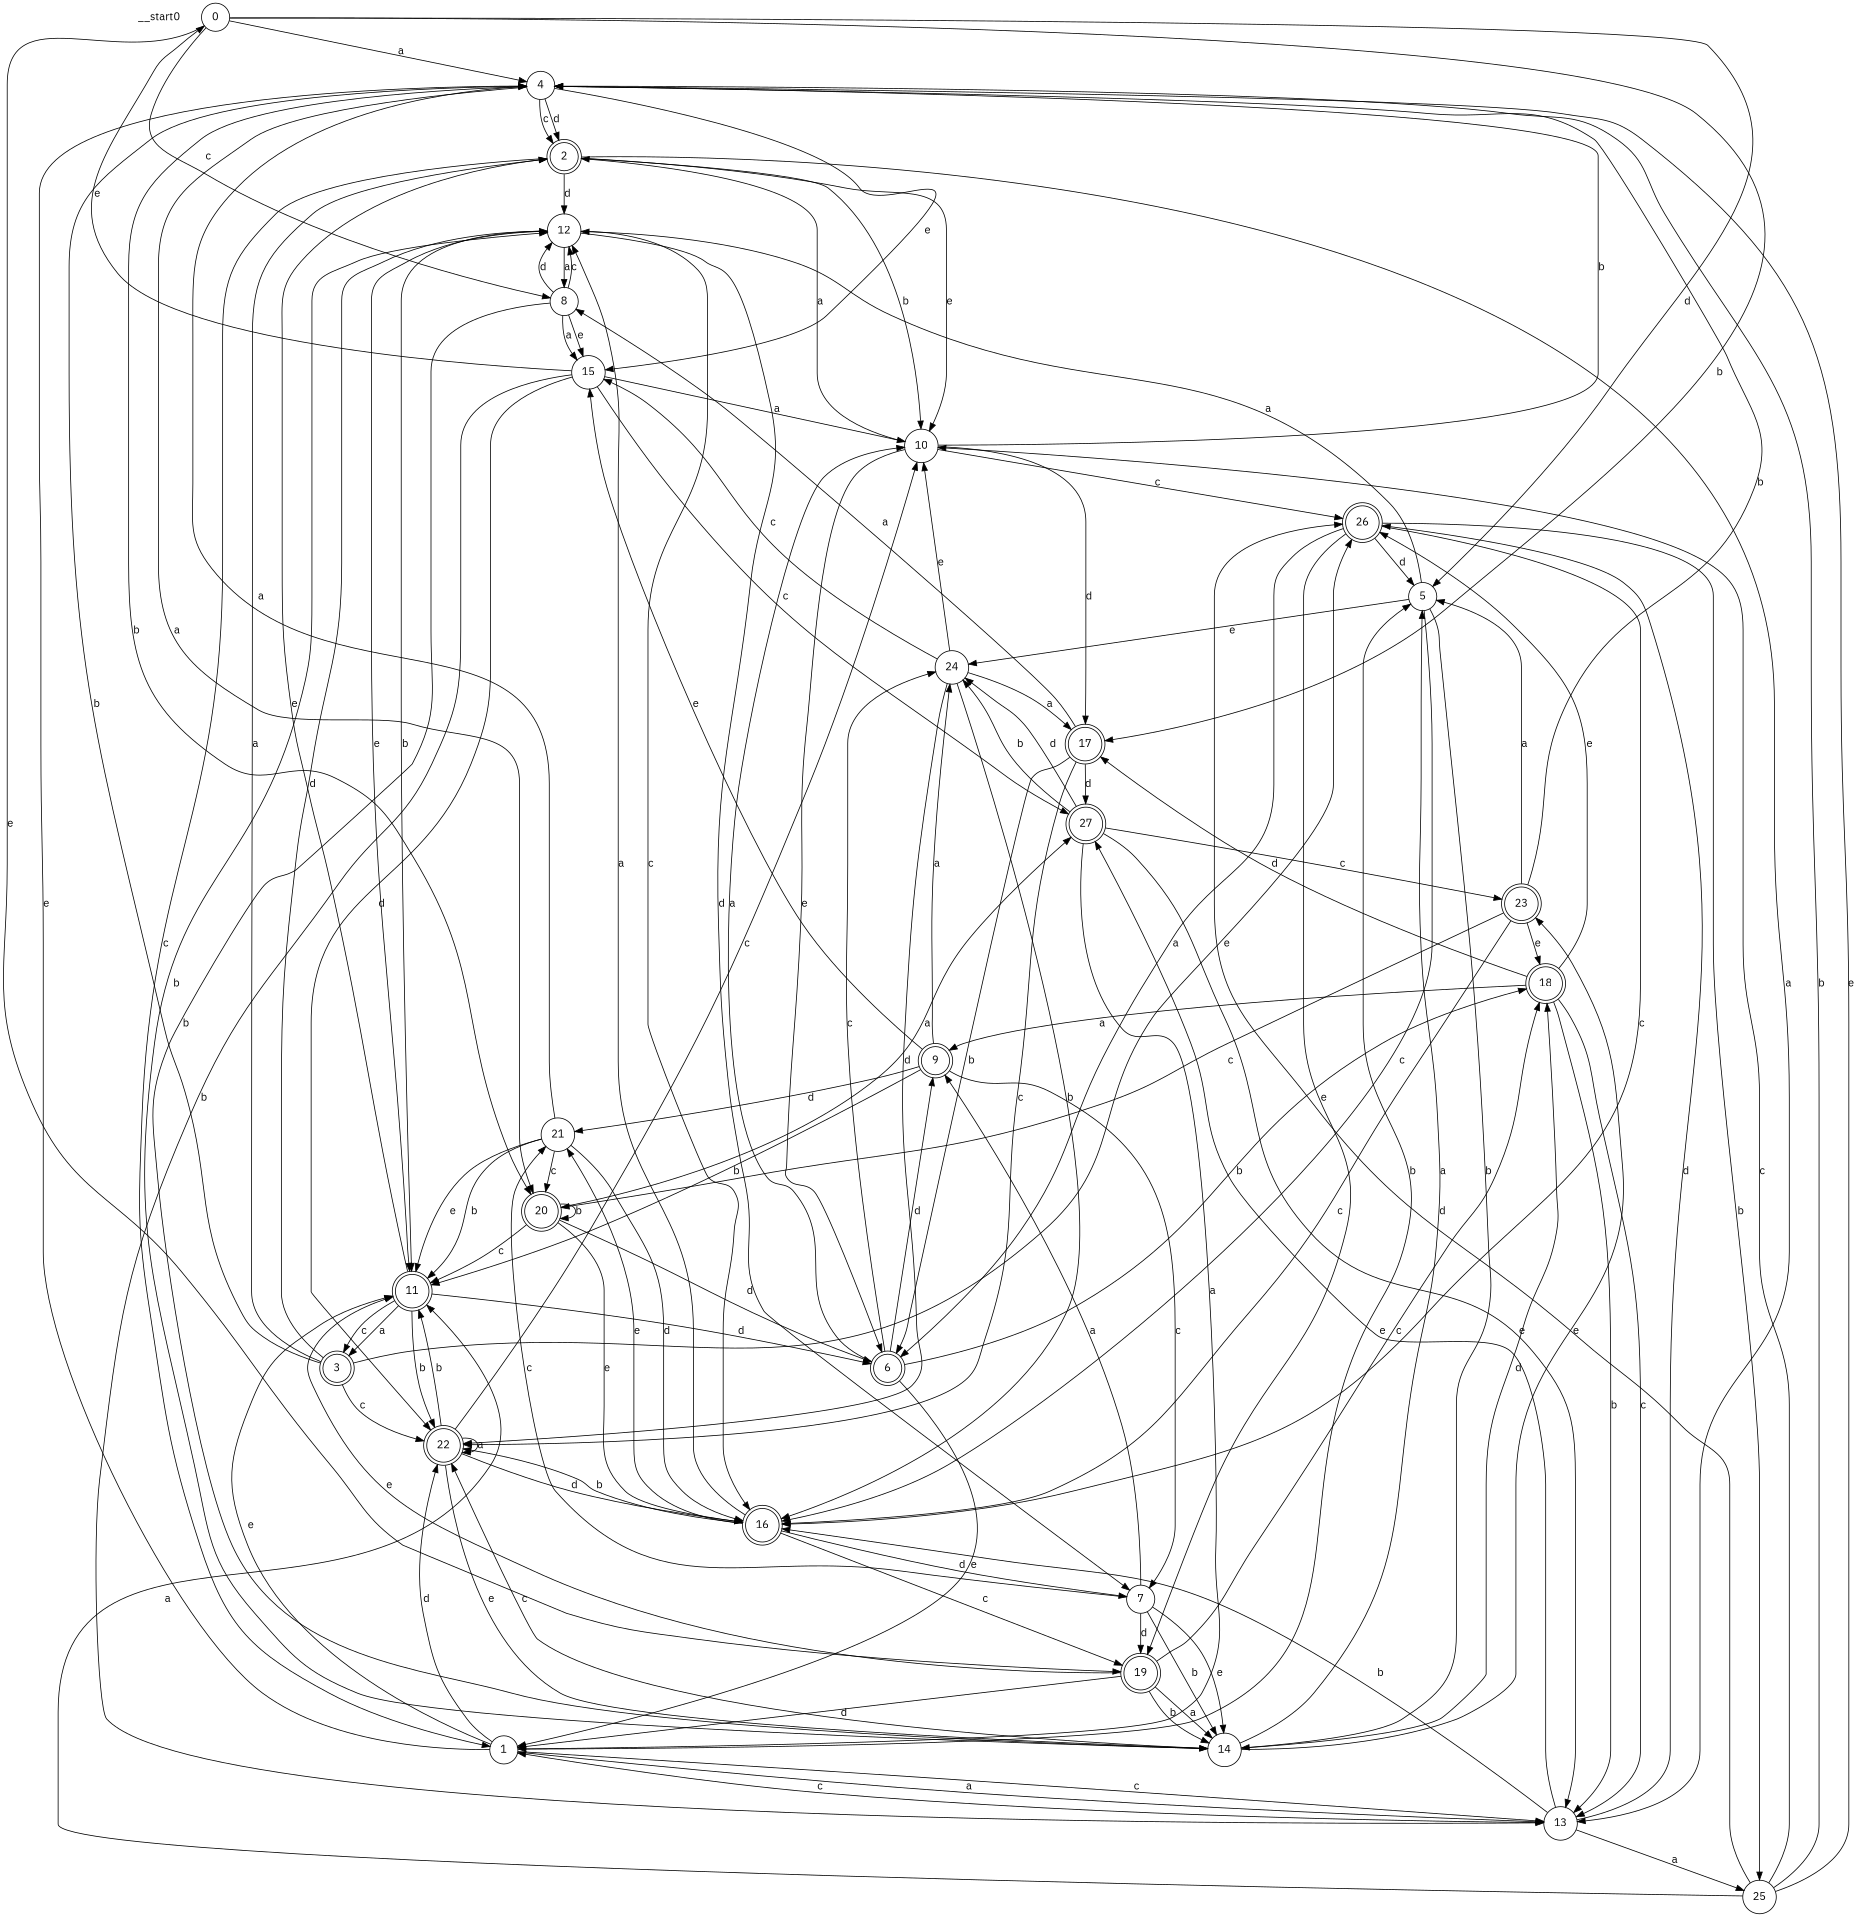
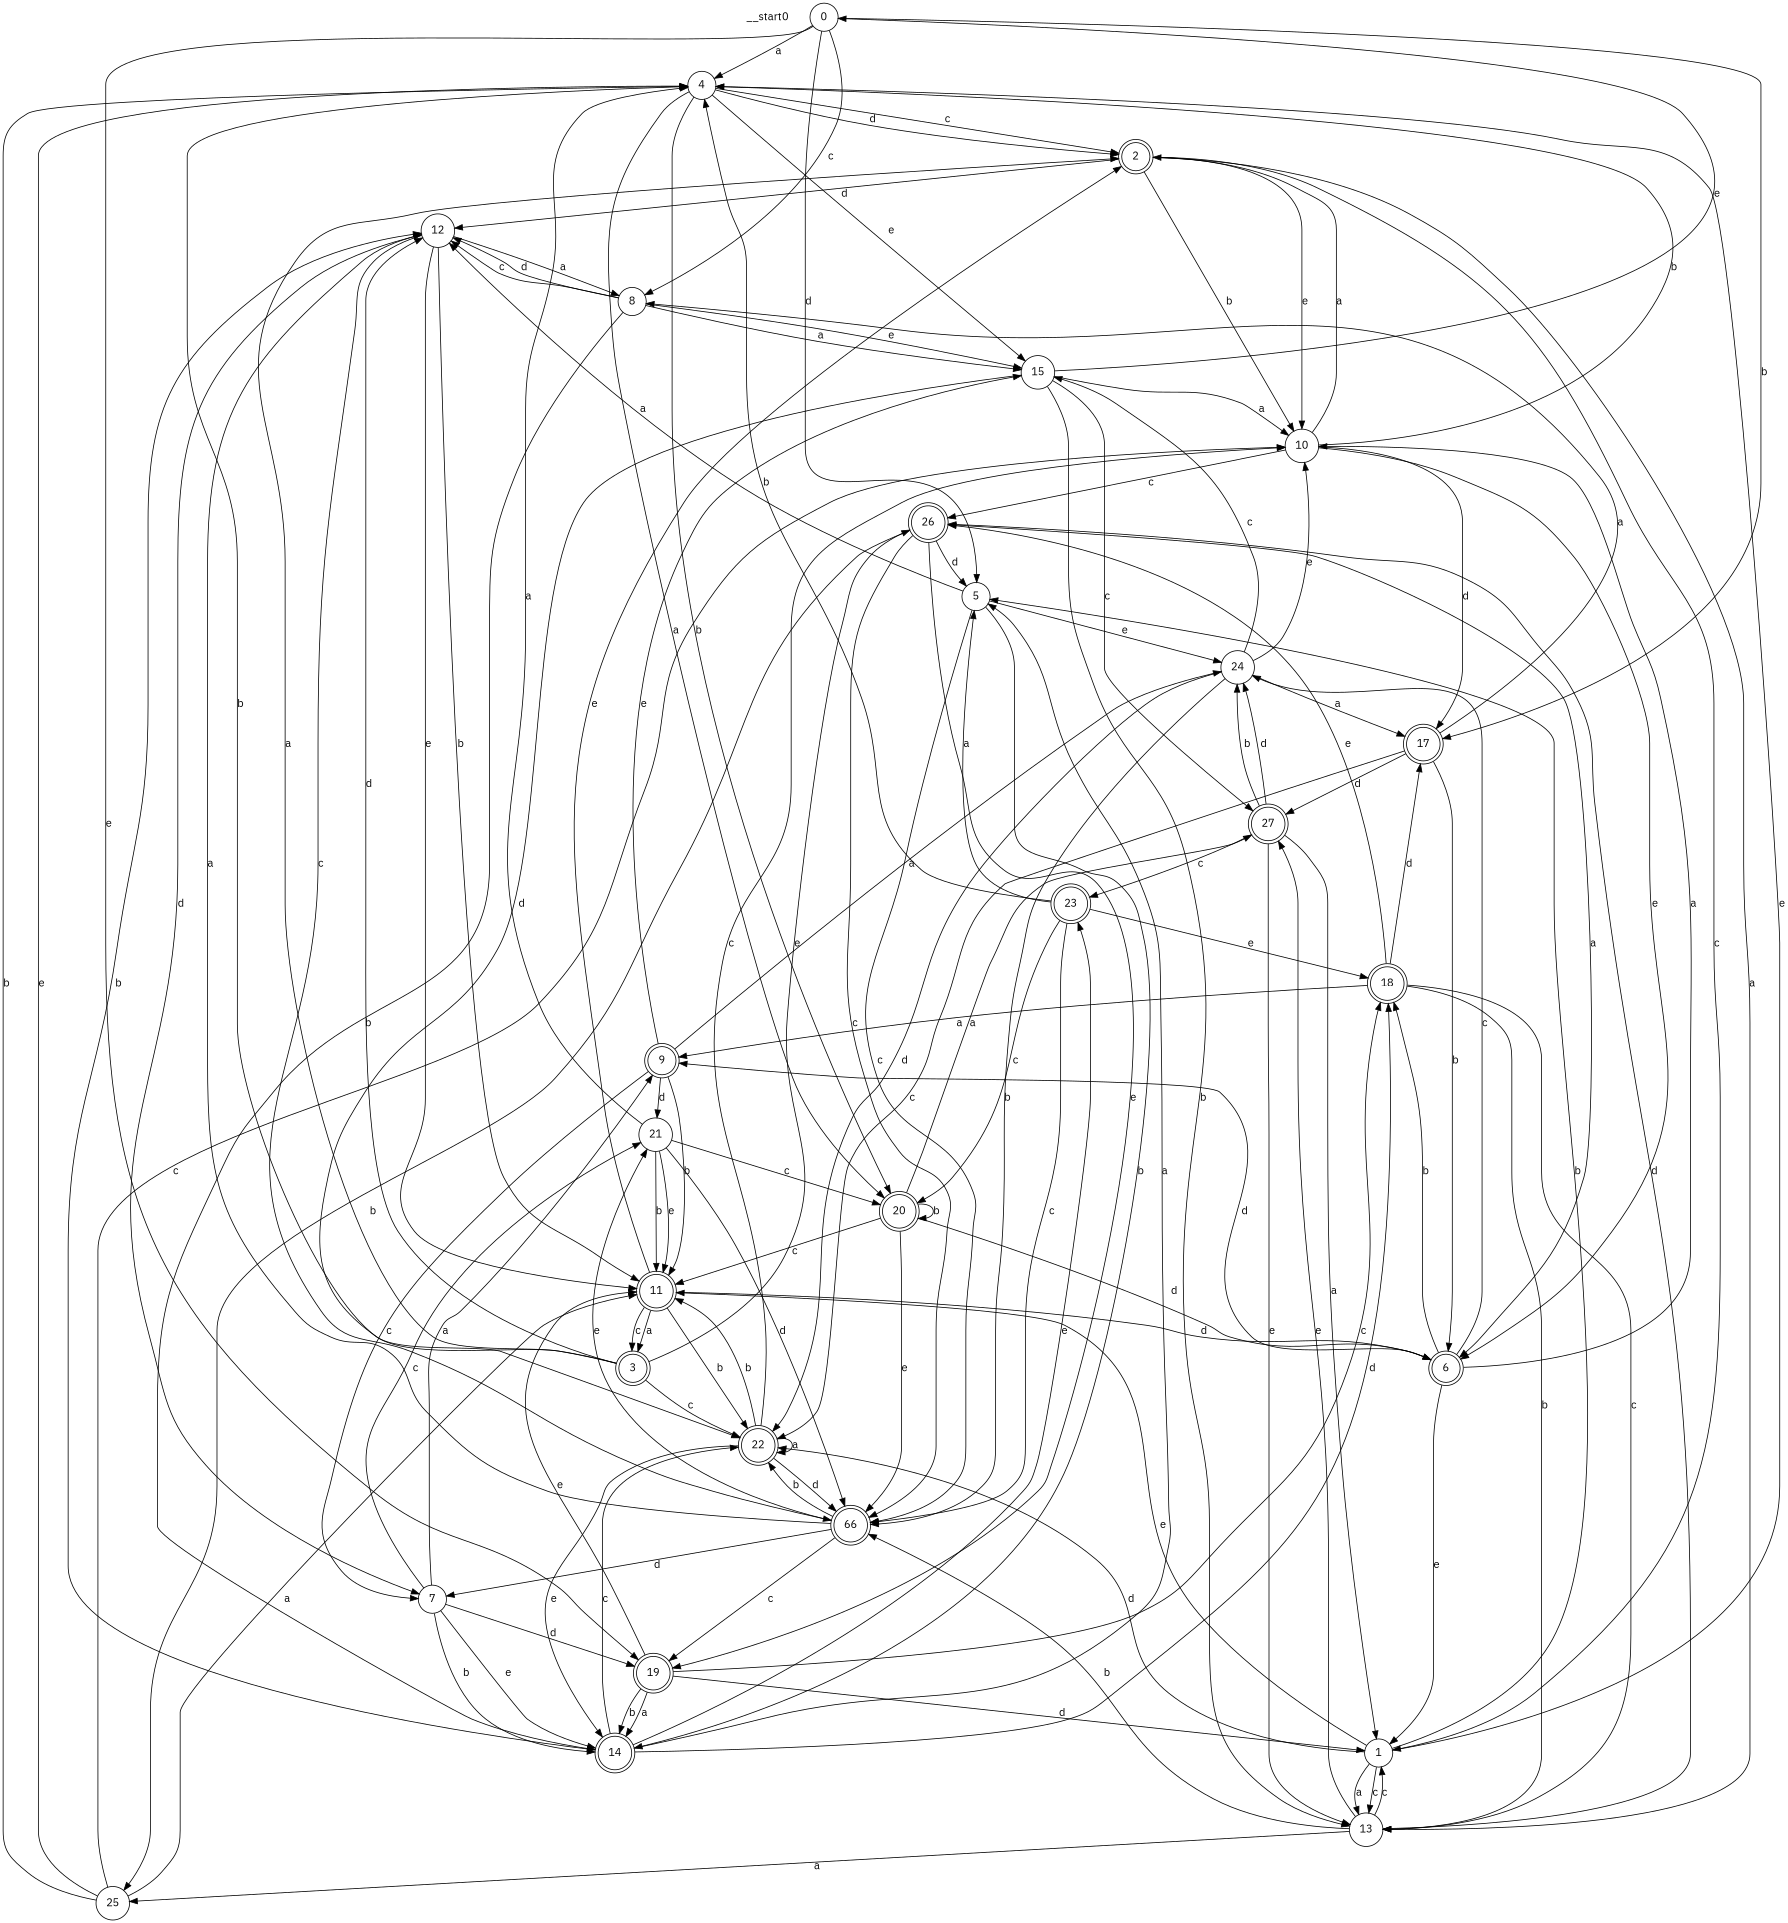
edge "25" -> "26": removed, label "d"
node "16": label "16" -> "66"
node "14": shape circle -> doublecircle
